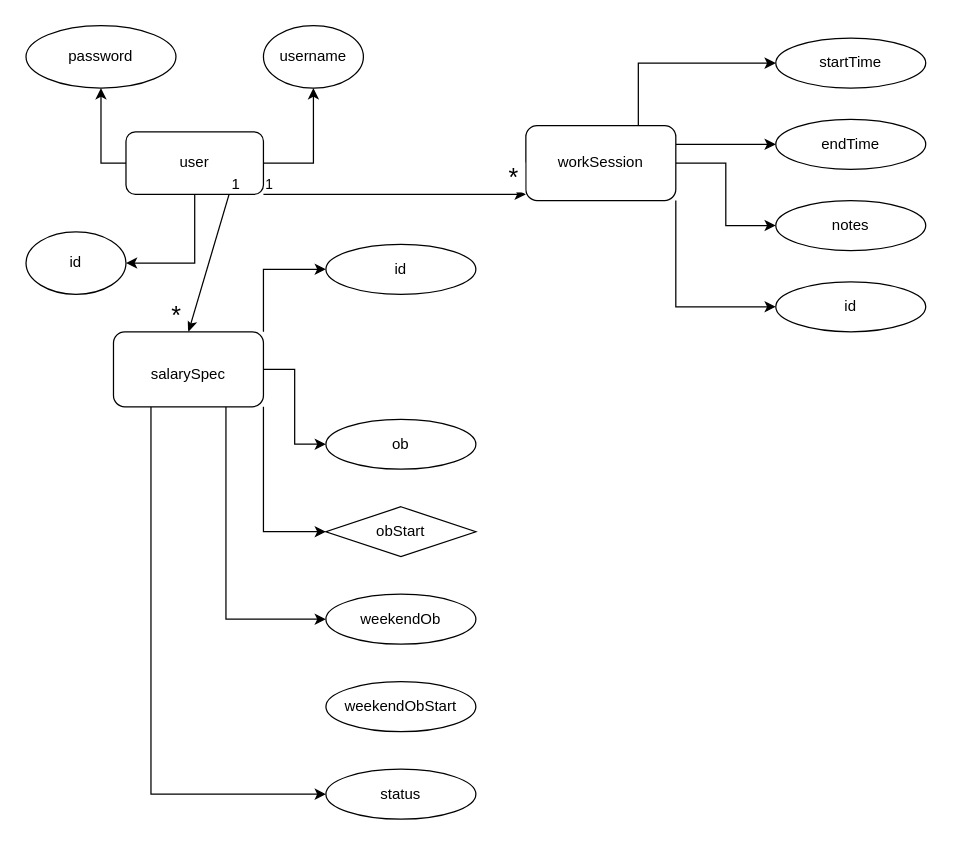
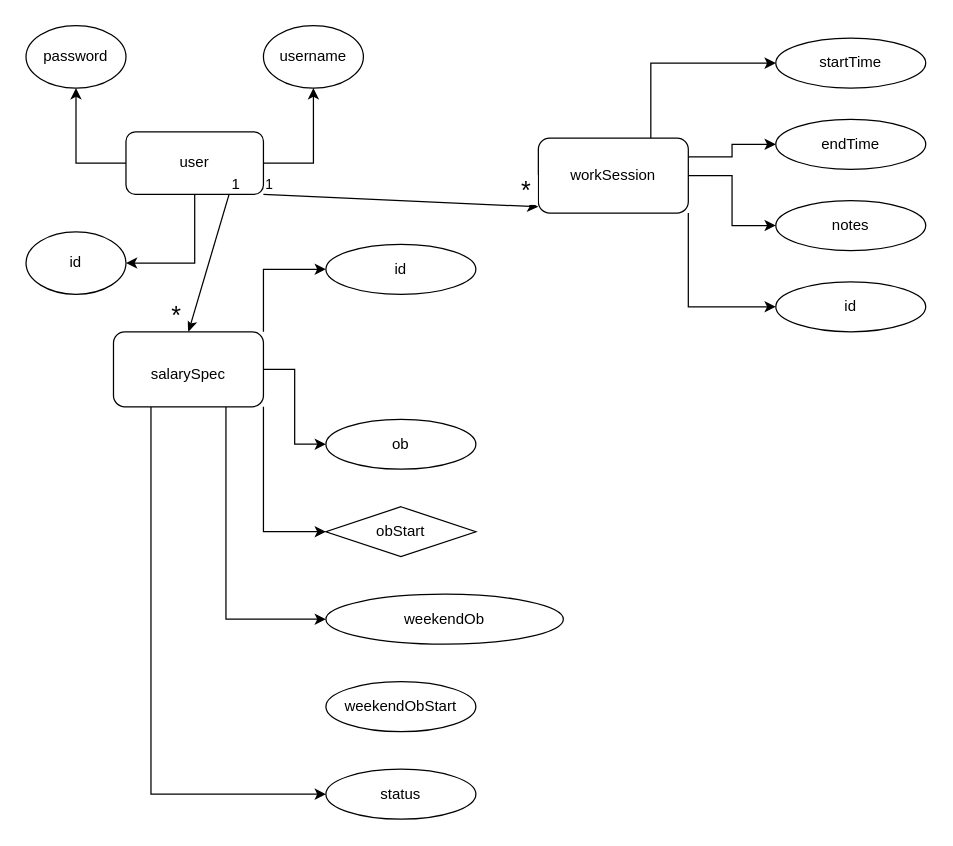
node "password": size 150x63 -> 100x63
node "workSession": moved (601, 163) -> (613, 176)
node "weekendOb": size 150x50 -> 238x50
